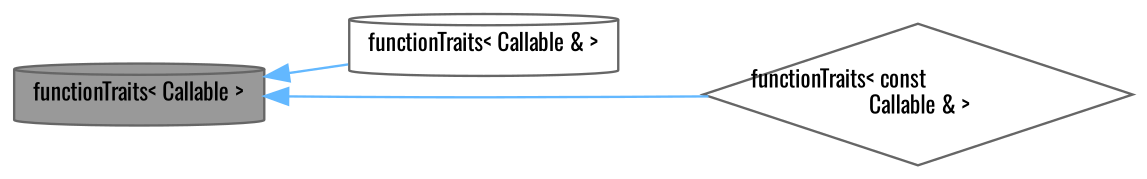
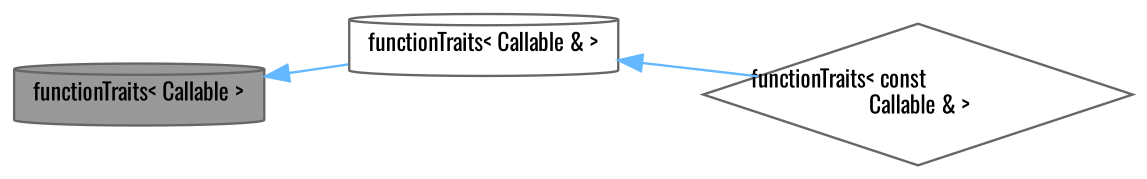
edge "functionTraits< const Callable & >" -> "functionTraits< Callable >": now "functionTraits< const Callable & >" -> "functionTraits< Callable & >"
